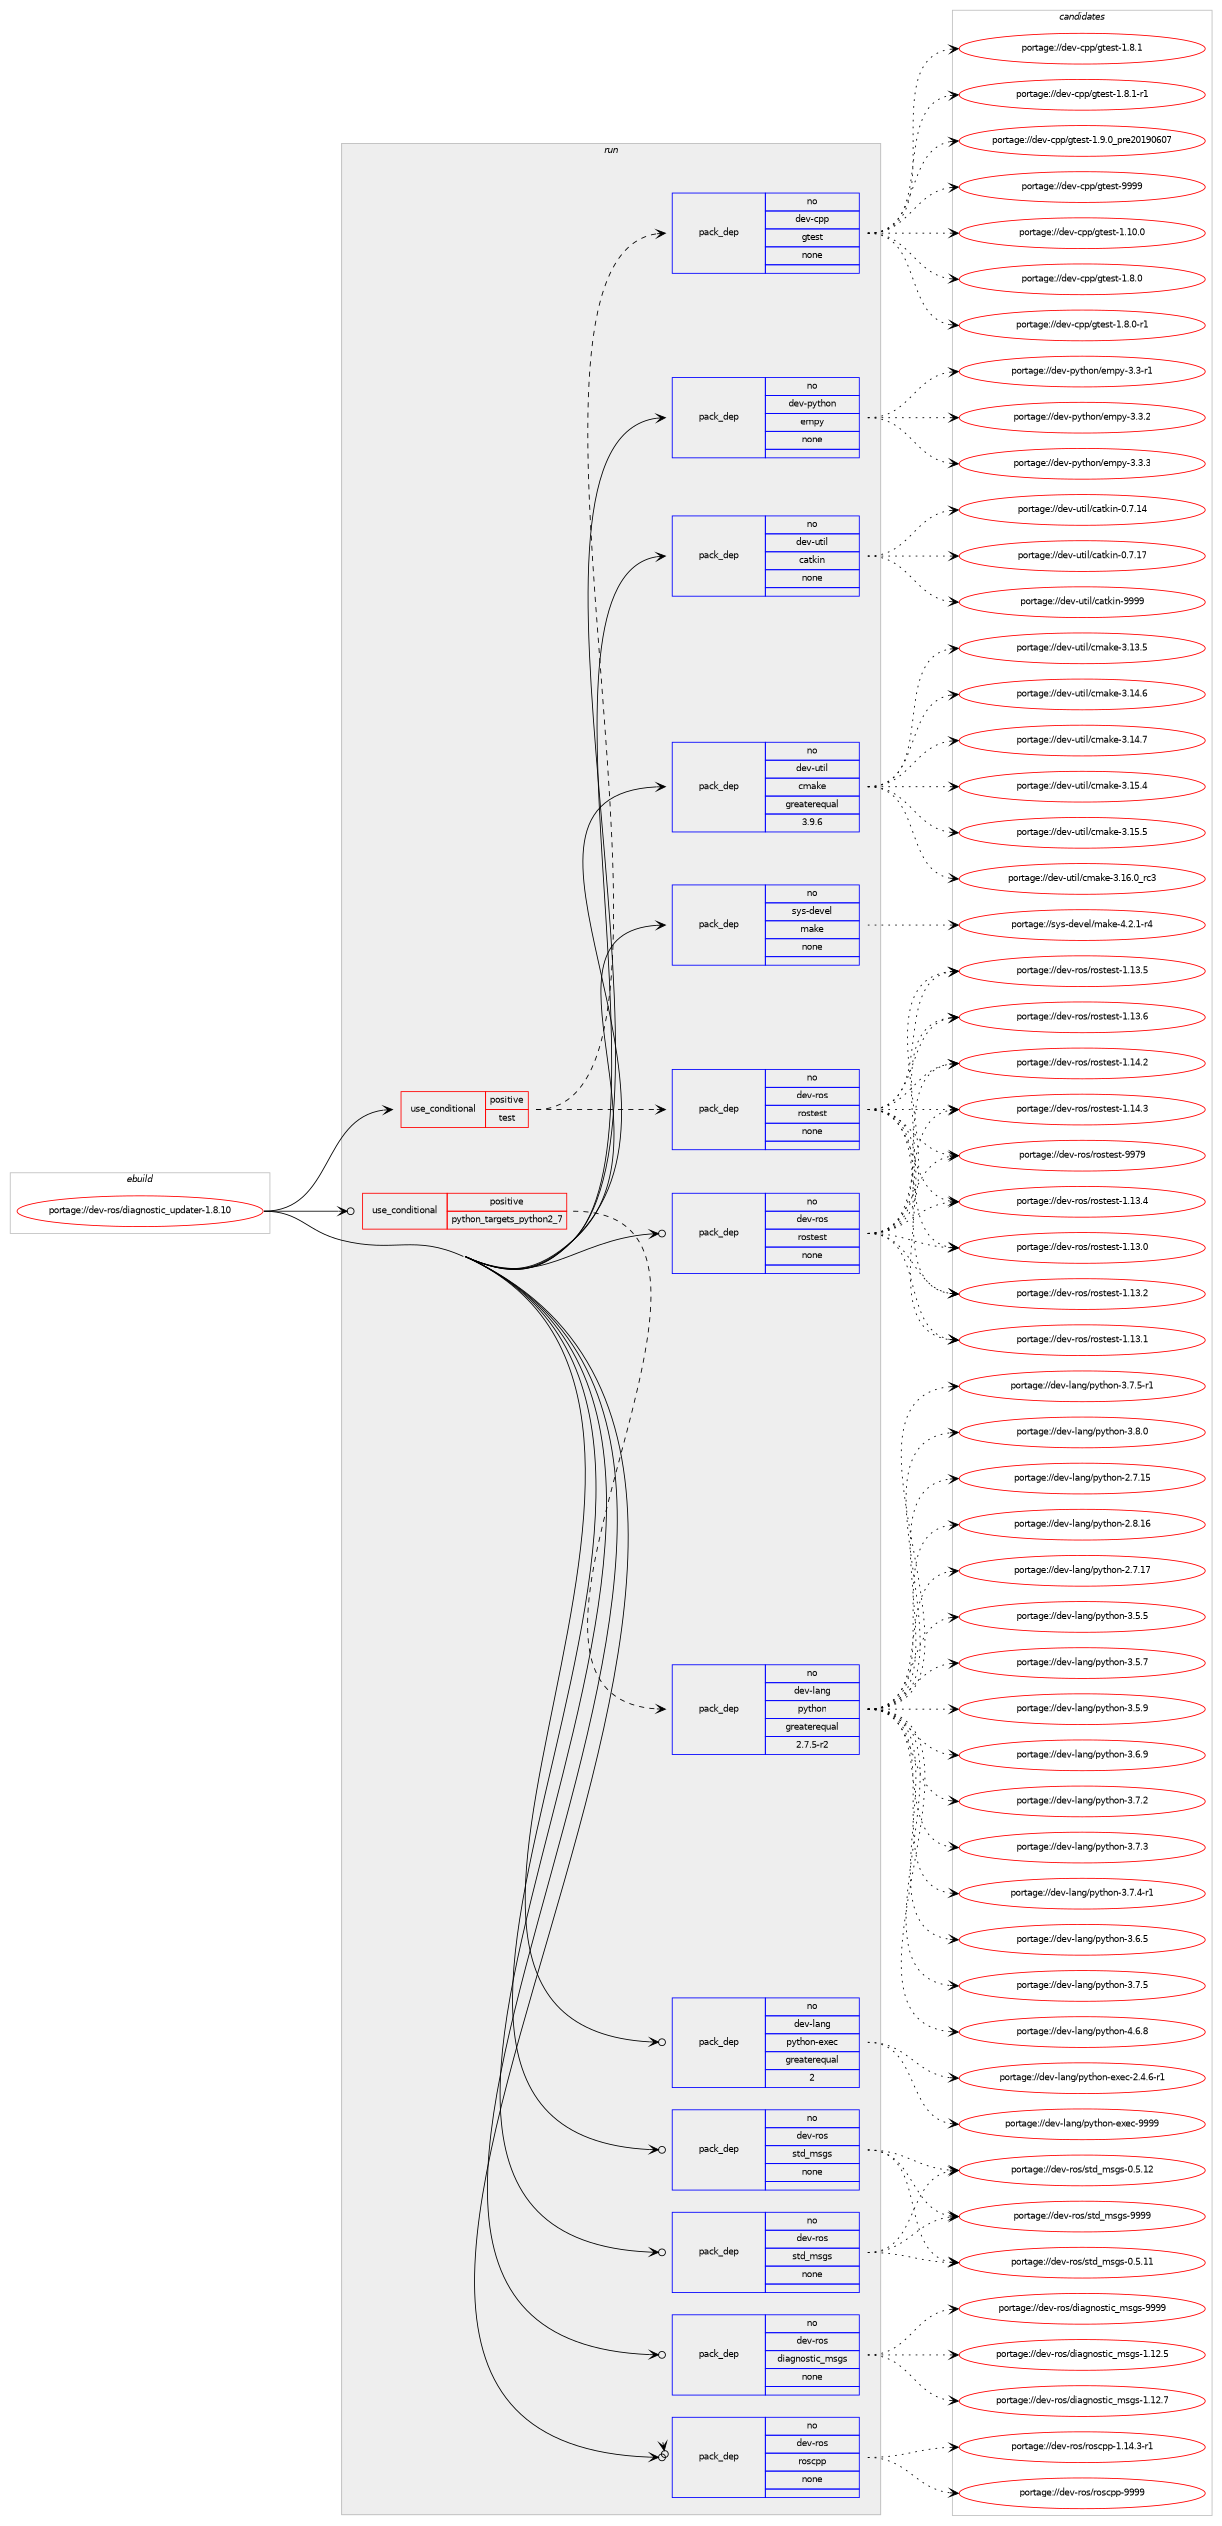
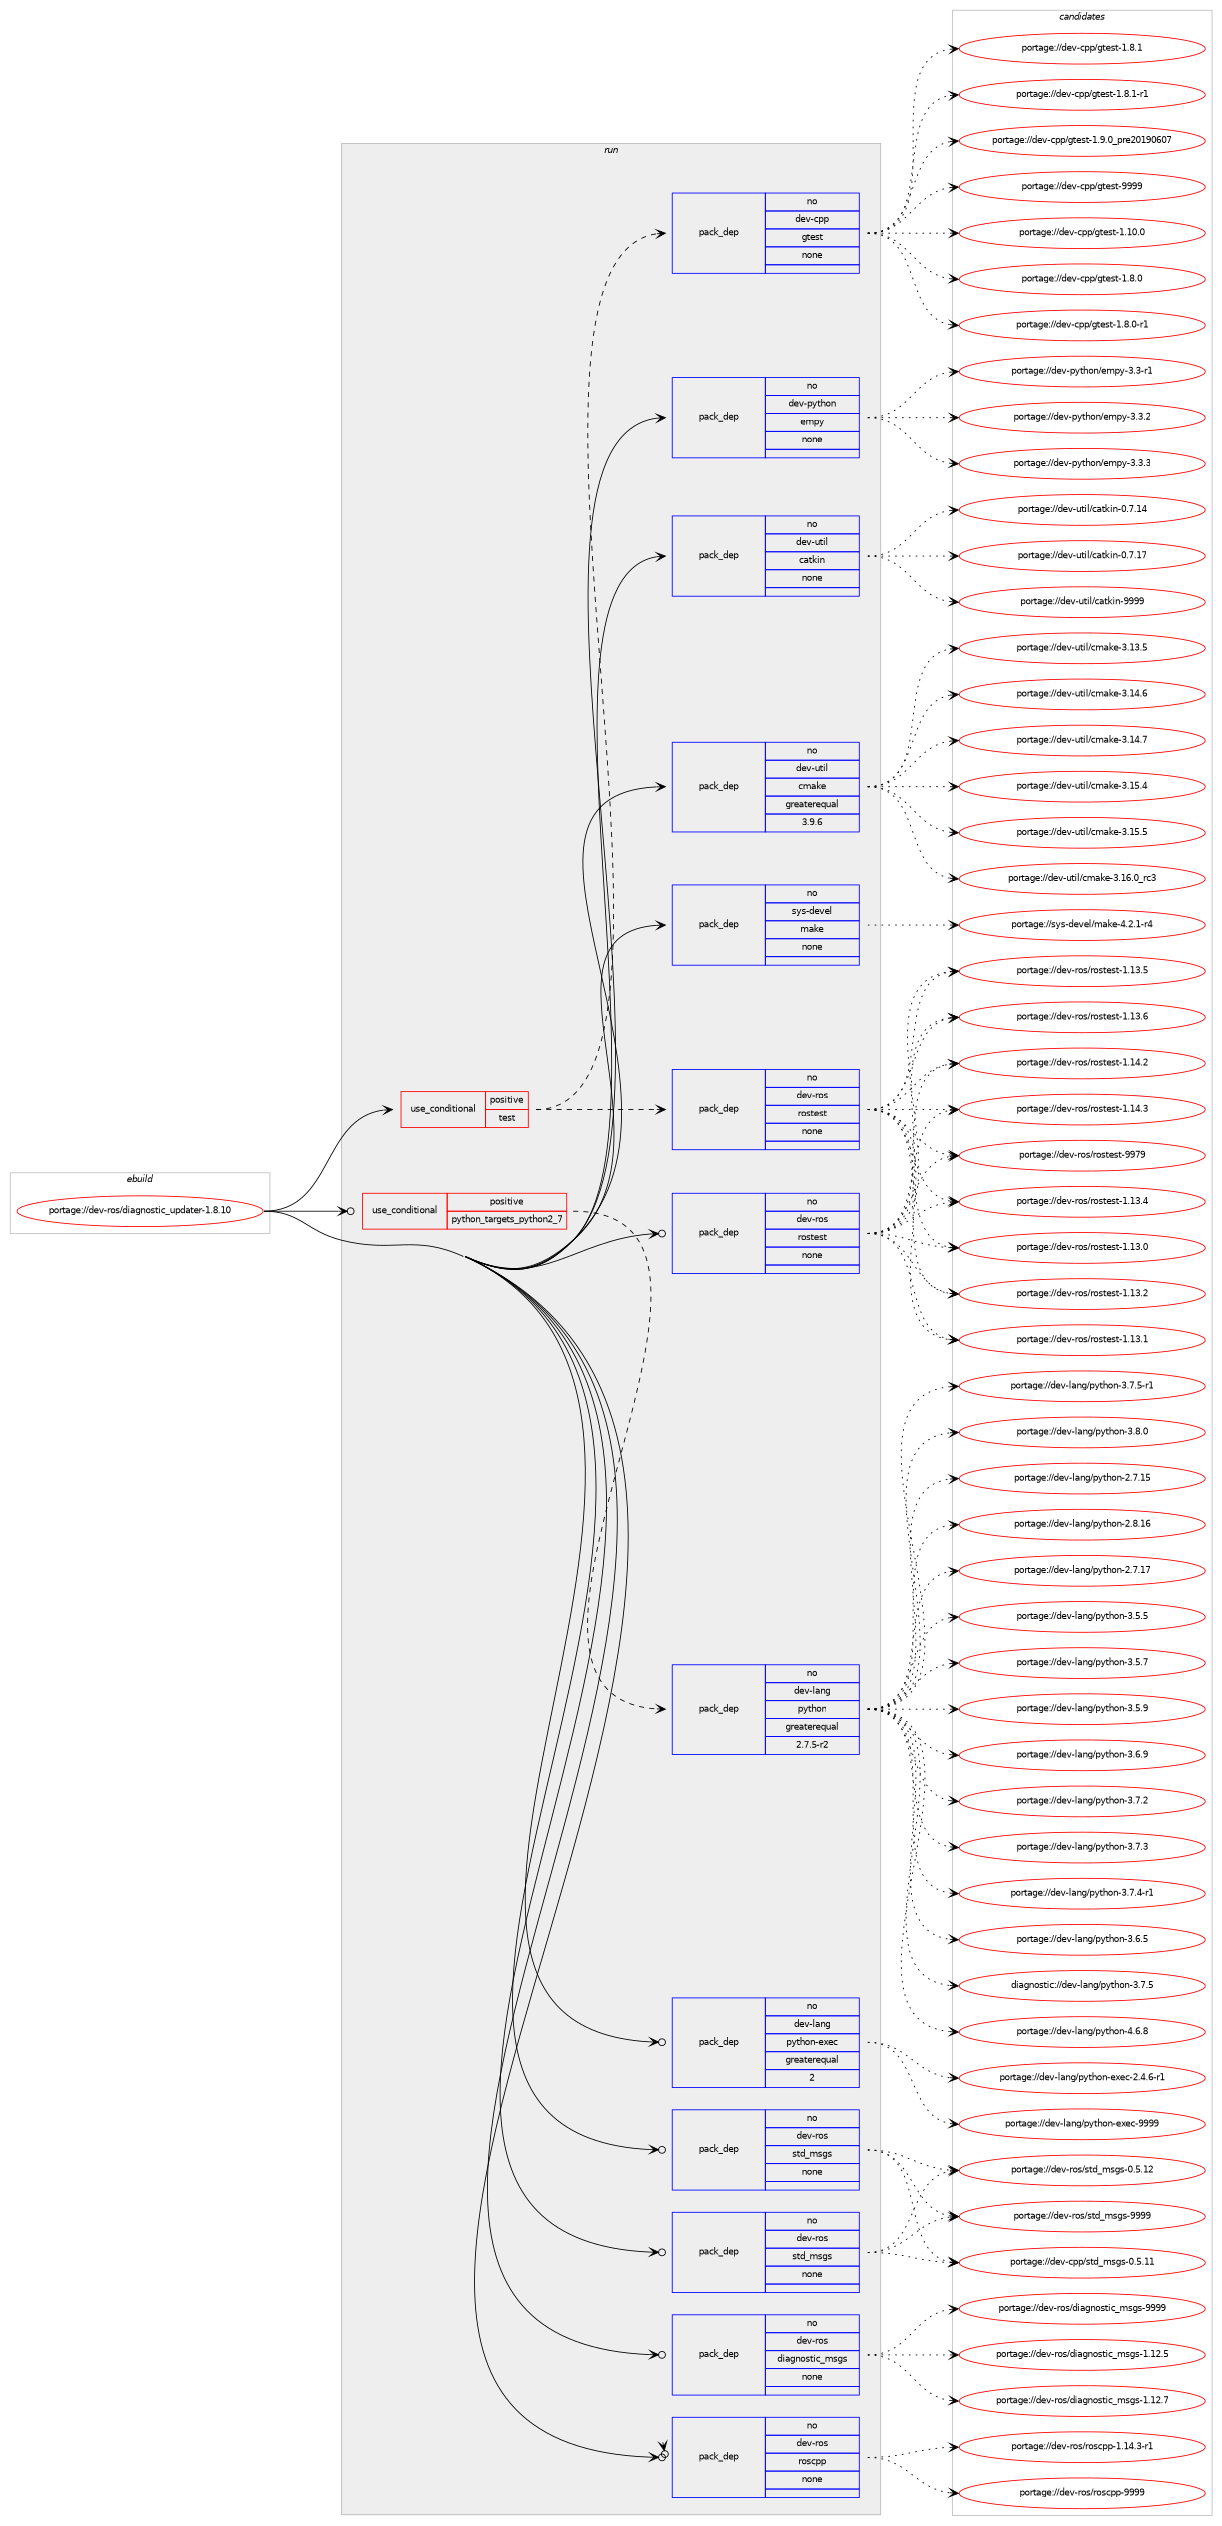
node "portage://dev-lang/python-3.7.5": label "portage://dev-lang/python-3.7.5" -> "diagnostic://dev-lang/python-3.7.5"
node "portage://dev-ros/std_msgs-0.5.11": label "portage://dev-ros/std_msgs-0.5.11" -> "portage://dev-cpp/std_msgs-0.5.11"
